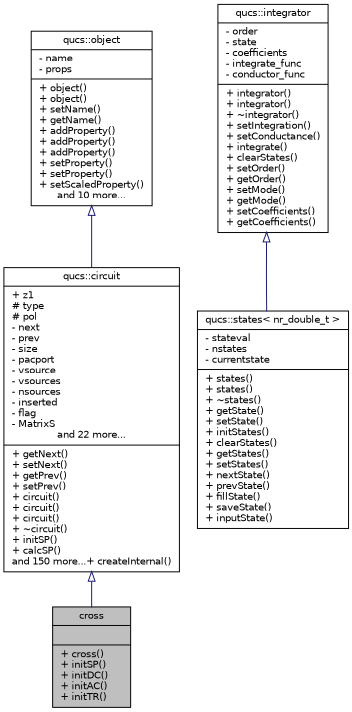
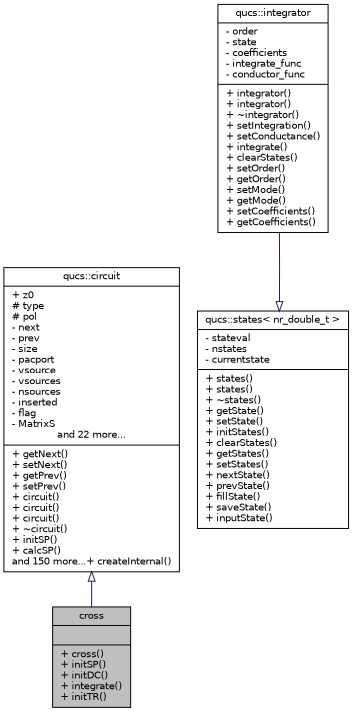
node "qucs::object": removed
edge "qucs::states< nr_double_t >" -> "qucs::integrator": reversed
node "qucs::circuit": text "+ z1" -> "+ z0"
node "cross": text "+ initAC()" -> "+ integrate()"
